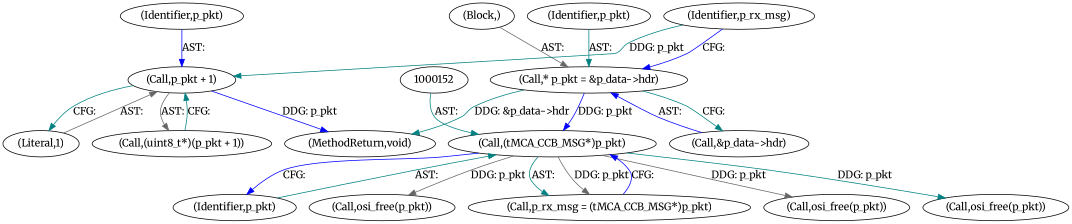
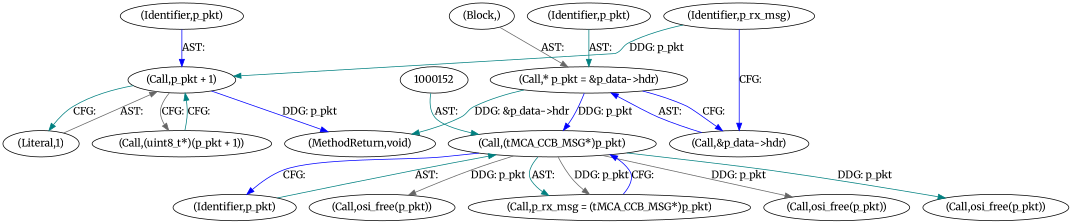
edge "(Identifier,p_rx_msg)" -> "(Call,* p_pkt = &p_data->hdr)": now "(Identifier,p_rx_msg)" -> "(Call,&p_data->hdr)"
edge "(Call,* p_pkt = &p_data->hdr)" -> "(Call,&p_data->hdr)": color teal -> blue
edge "(Call,p_pkt + 1)" -> "(Call,(uint8_t*)(p_pkt + 1))": label "AST: " -> "CFG: "
